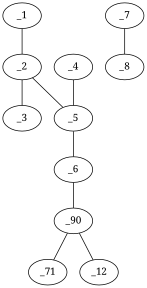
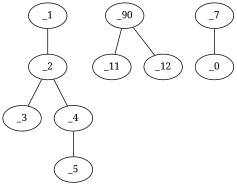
node "_8": label "_8" -> "_0"
edge "_2" -- "_5": now "_2" -- "_4"
node "_6": removed
node "_71": label "_71" -> "_11"
